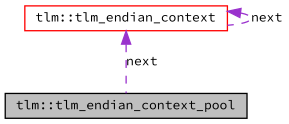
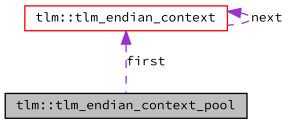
edge "tlm::tlm_endian_context_pool" -> "tlm::tlm_endian_context": label "next" -> "first"
